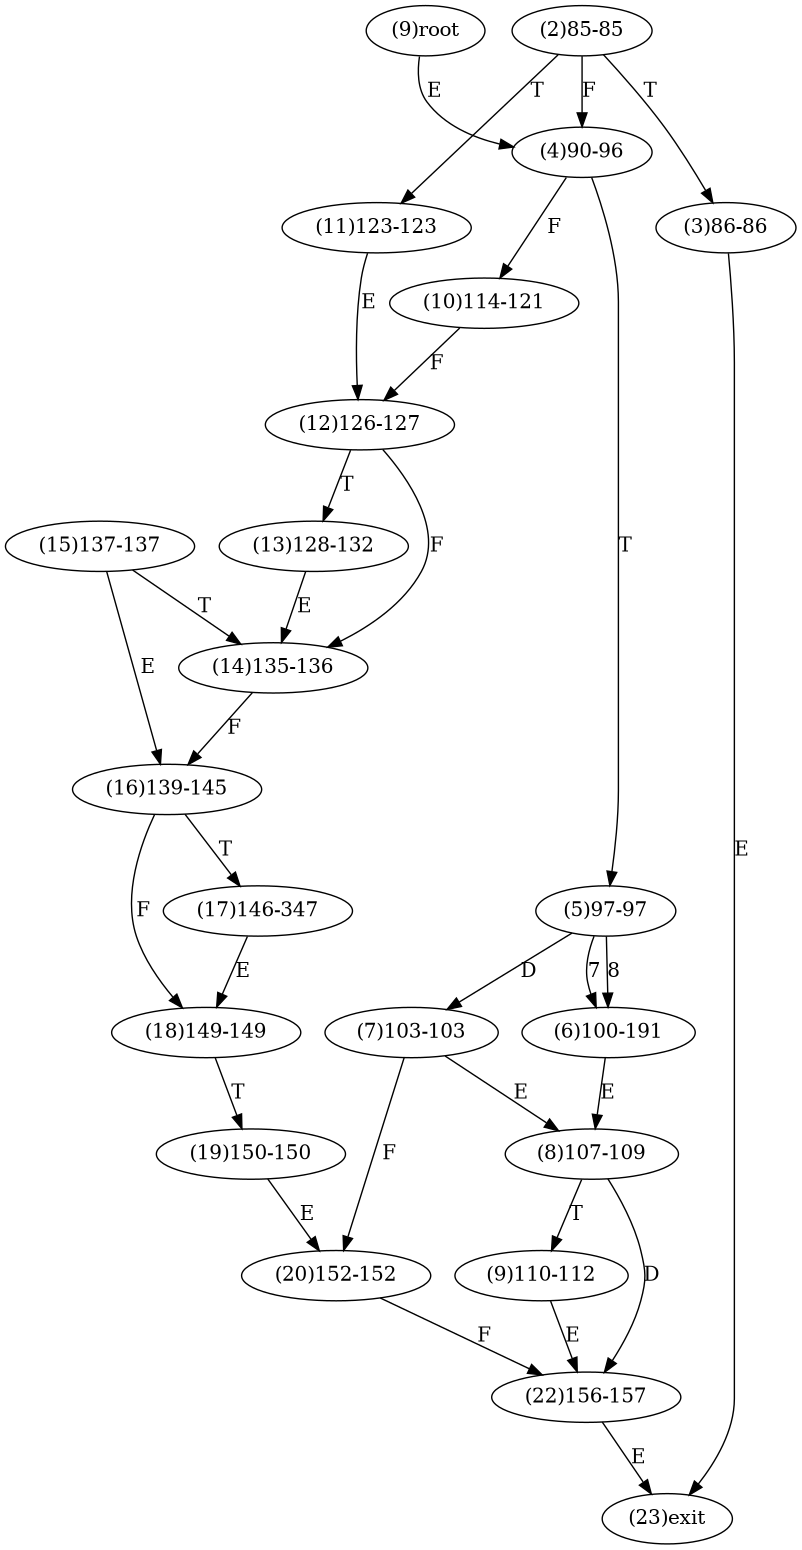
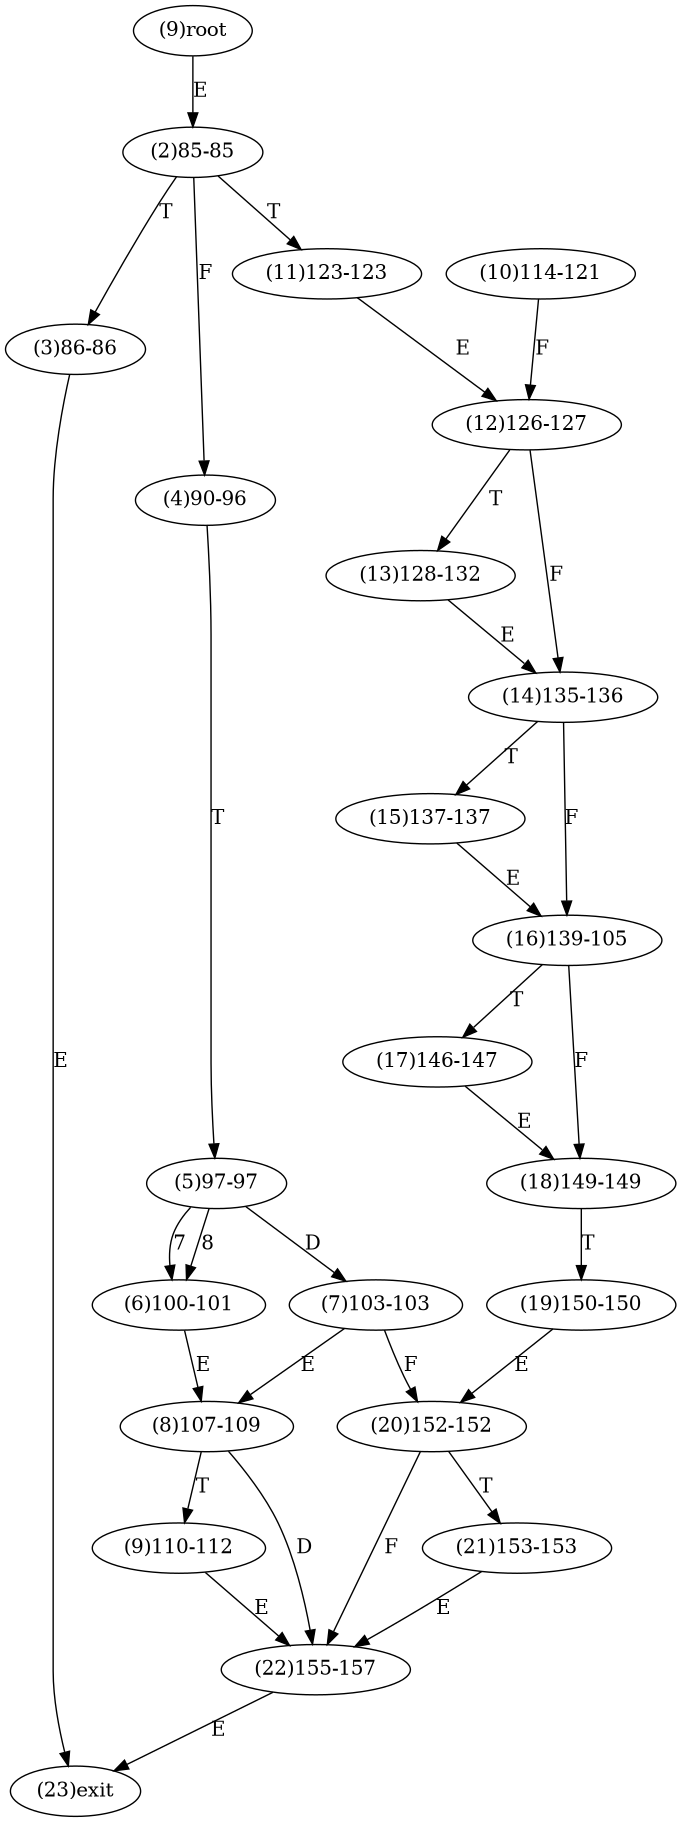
edge "(9)root" -> "(4)90-96": now "(9)root" -> "(2)85-85"
edge "(4)90-96" -> "(10)114-121": removed, label "F"
edge "(15)137-137" -> "(14)135-136": reversed
node "(16)139-145": label "(16)139-145" -> "(16)139-105"
node "(17)146-347": label "(17)146-347" -> "(17)146-147"
node "(6)100-191": label "(6)100-191" -> "(6)100-101"
node "(22)156-157": label "(22)156-157" -> "(22)155-157"
node "(21)153-153": added
